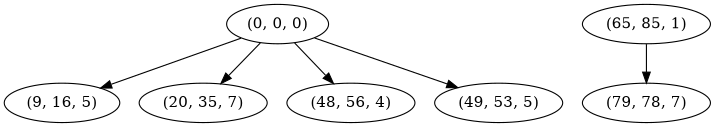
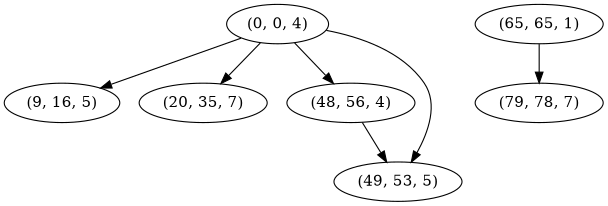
node "(0, 0, 0)": label "(0, 0, 0)" -> "(0, 0, 4)"
node "(65, 85, 1)": label "(65, 85, 1)" -> "(65, 65, 1)"
edge "(48, 56, 4)" -> "(49, 53, 5)": added
